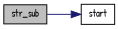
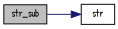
node "start": label "start" -> "str"
